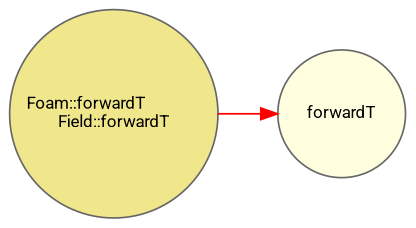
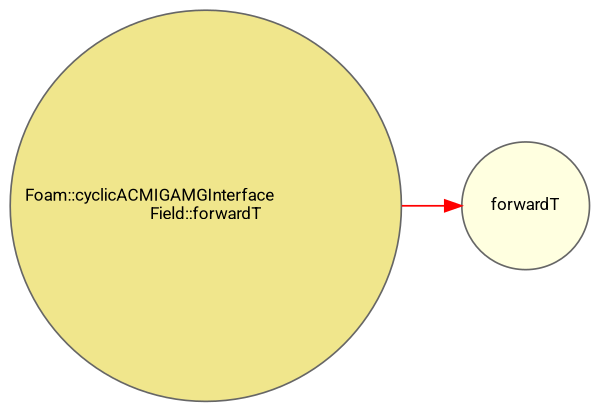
node "Foam::forwardT Field::forwardT": label "Foam::forwardT Field::forwardT" -> "Foam::cyclicACMIGAMGInterface Field::forwardT"
